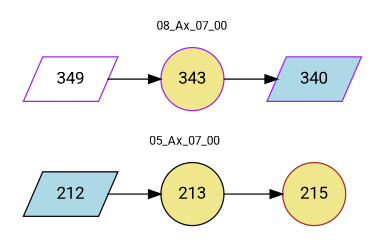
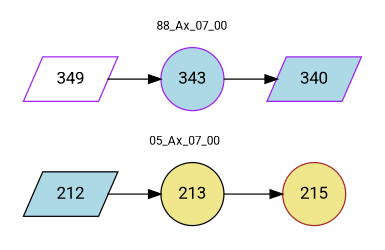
cluster "08_Ax_07_00": label "08_Ax_07_00" -> "88_Ax_07_00"
node "343": fillcolor khaki -> lightblue
